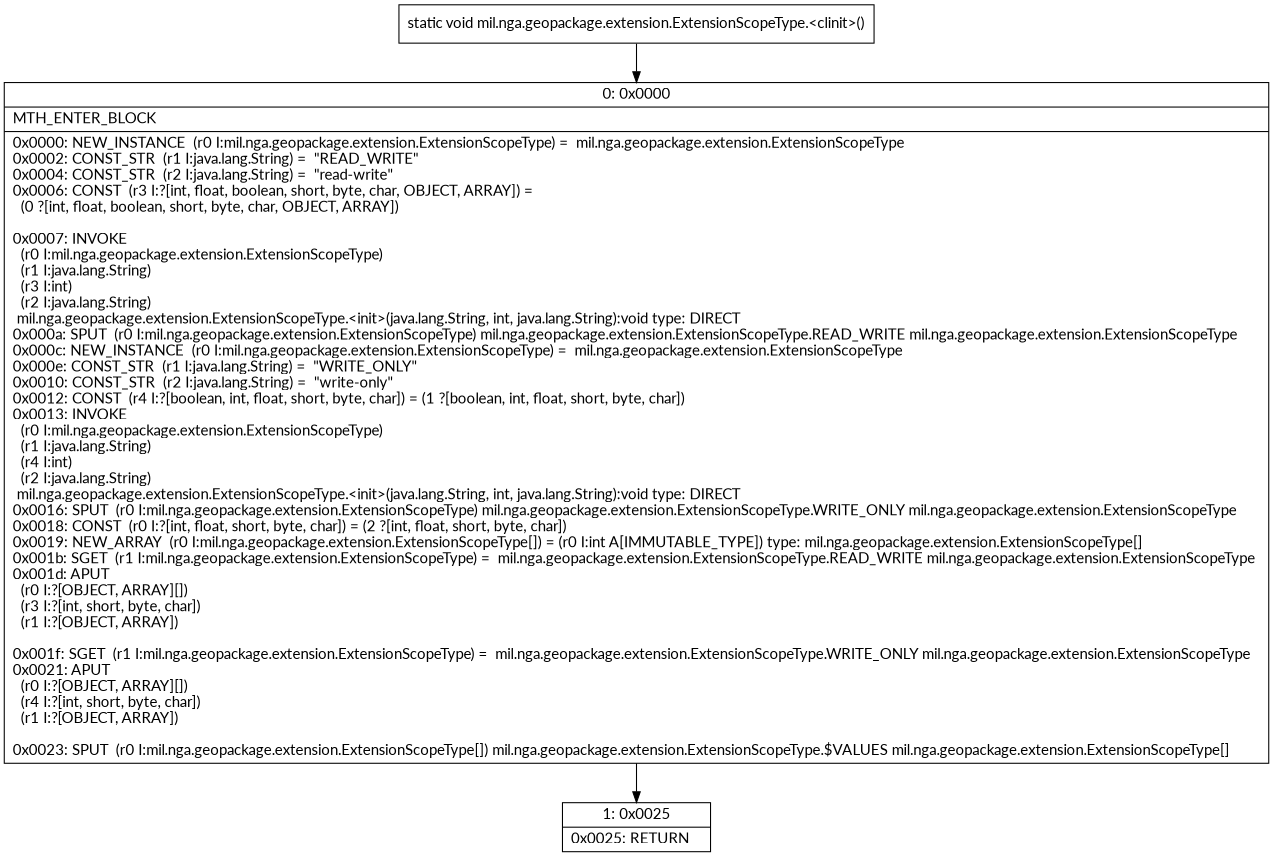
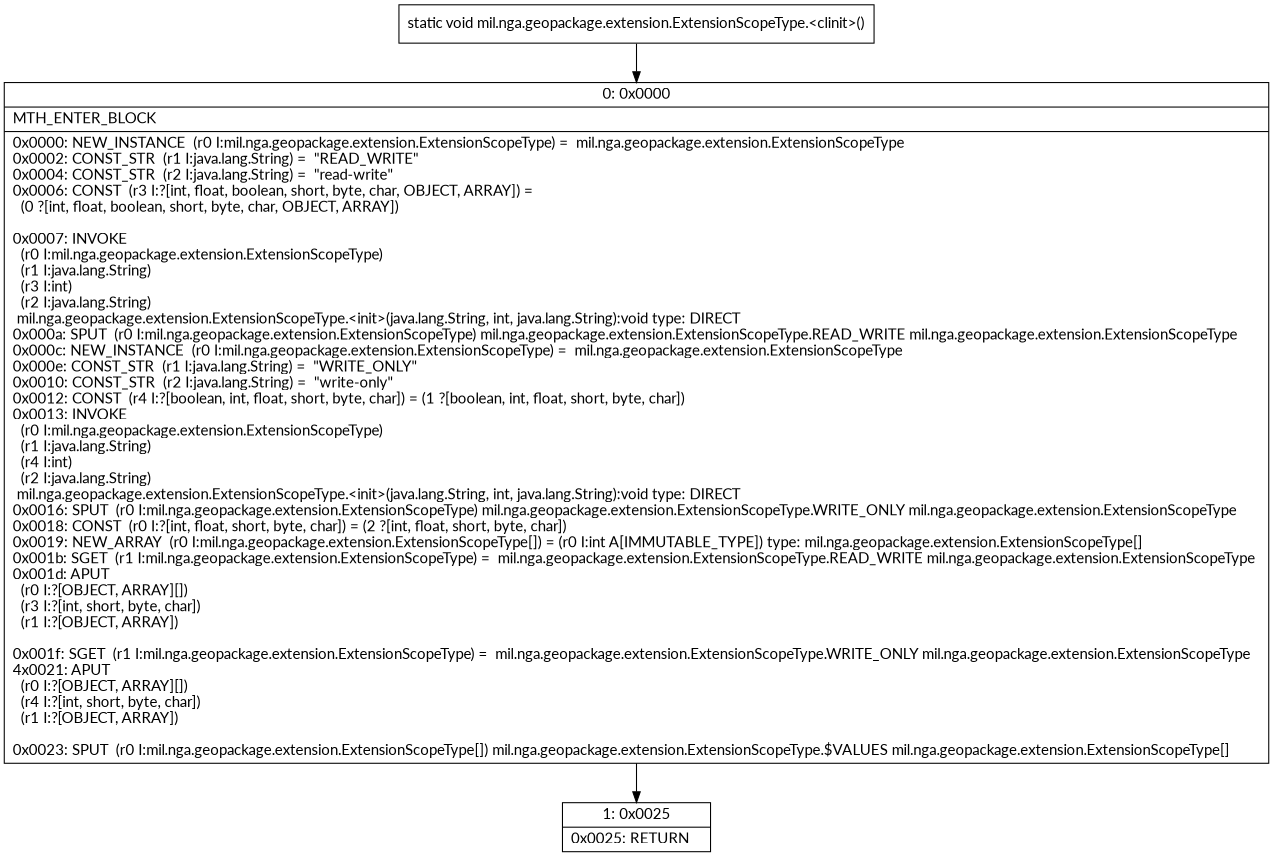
node "0: 0x0000": text "0x0021: APUT" -> "4x0021: APUT"
